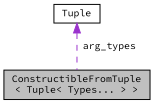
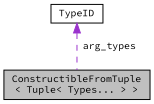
node "Tuple": label "Tuple" -> "TypeID"
